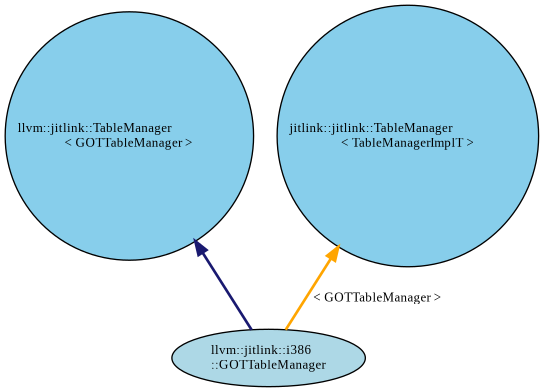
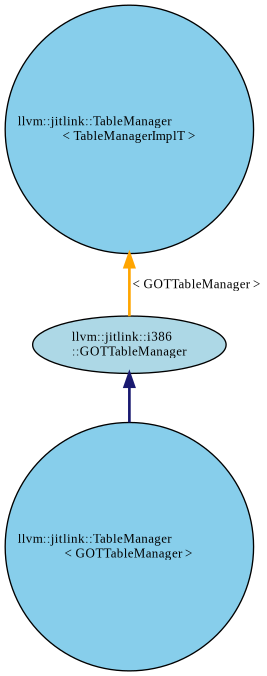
node "jitlink::jitlink::TableManager < TableManagerImplT >": label "jitlink::jitlink::TableManager < TableManagerImplT >" -> "llvm::jitlink::TableManager < TableManagerImplT >"
edge "llvm::jitlink::i386 ::GOTTableManager" -> "llvm::jitlink::TableManager < GOTTableManager >": reversed
